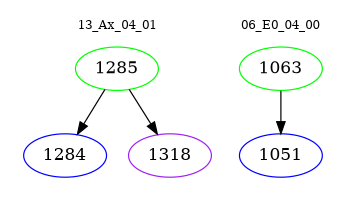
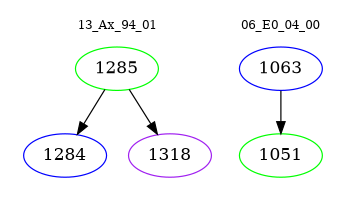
cluster "13_Ax_04_01": label "13_Ax_04_01" -> "13_Ax_94_01"
node "1063": color green -> blue
node "1051": color blue -> green
